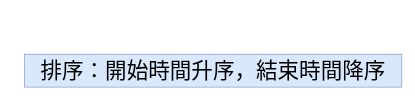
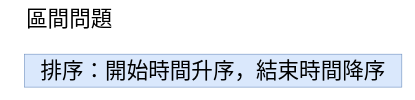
node "區間問題": added
